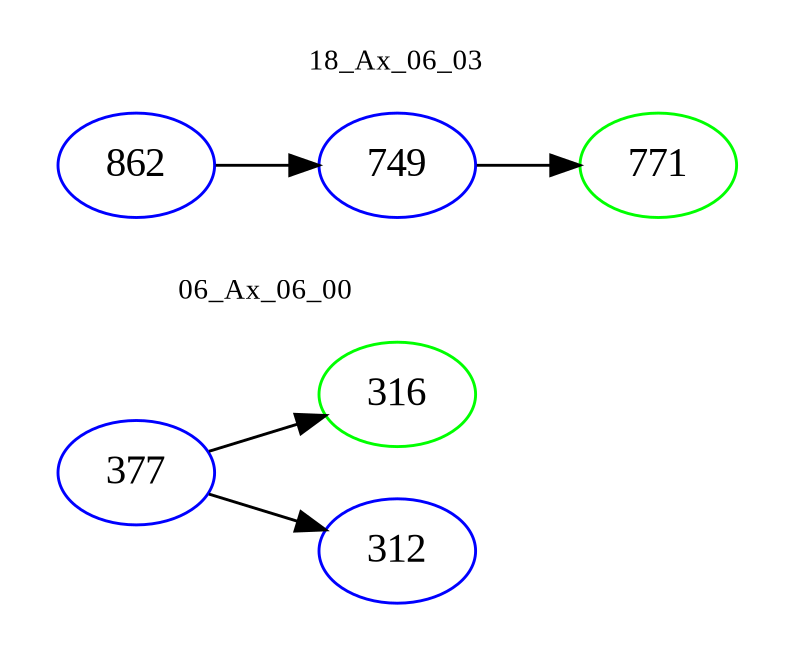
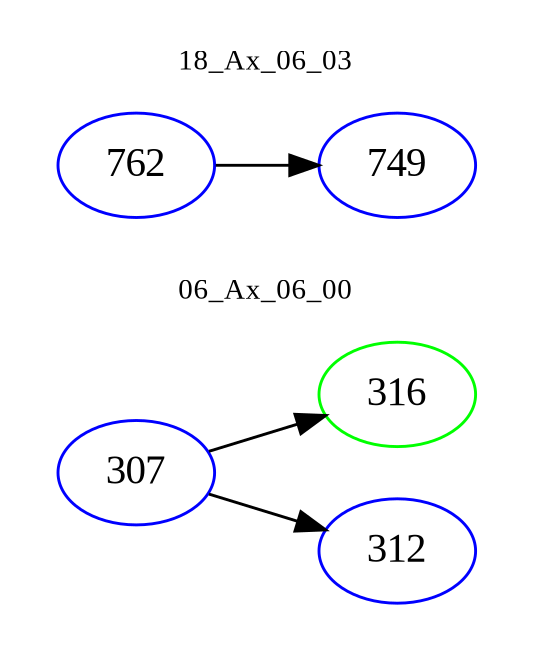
node "862": label "862" -> "762"
node "771": removed
node "377": label "377" -> "307"
